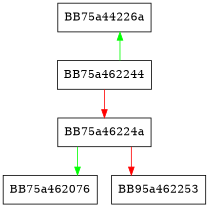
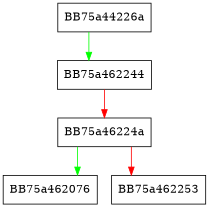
edge "BB75a462244" -> "BB75a44226a": reversed
node "BB95a462253": label "BB95a462253" -> "BB75a462253"
